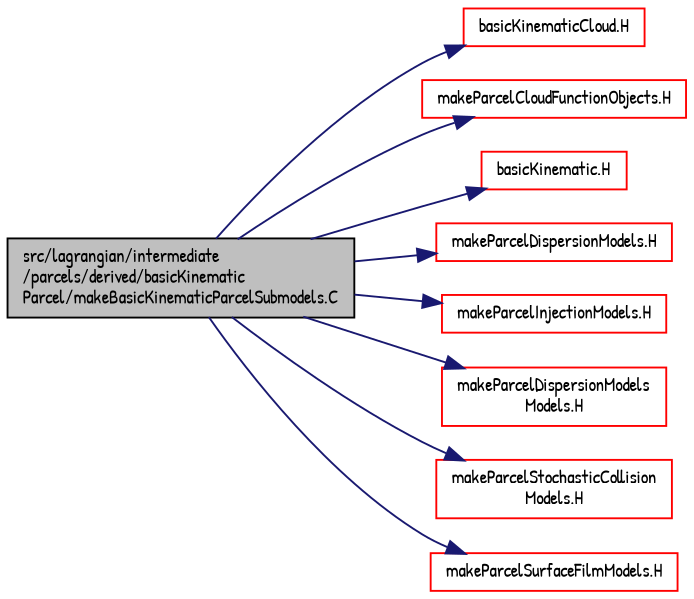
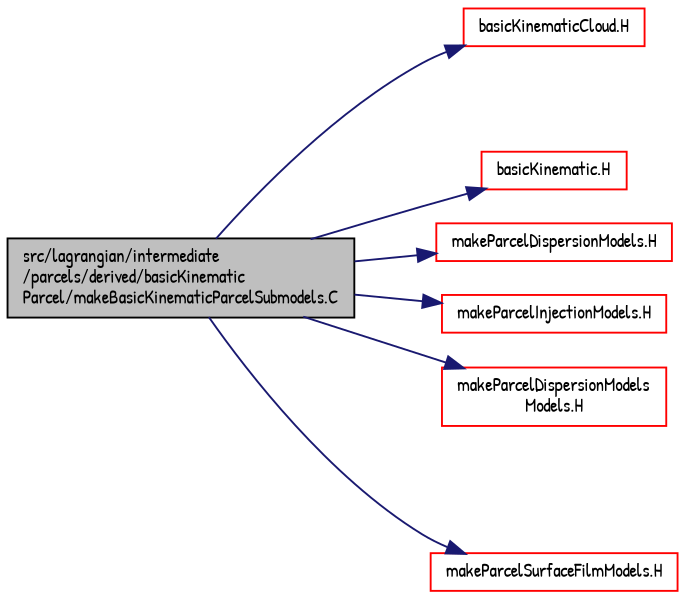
node "makeParcelCloudFunctionObjects.H": removed
node "makeParcelStochasticCollision Models.H": removed
